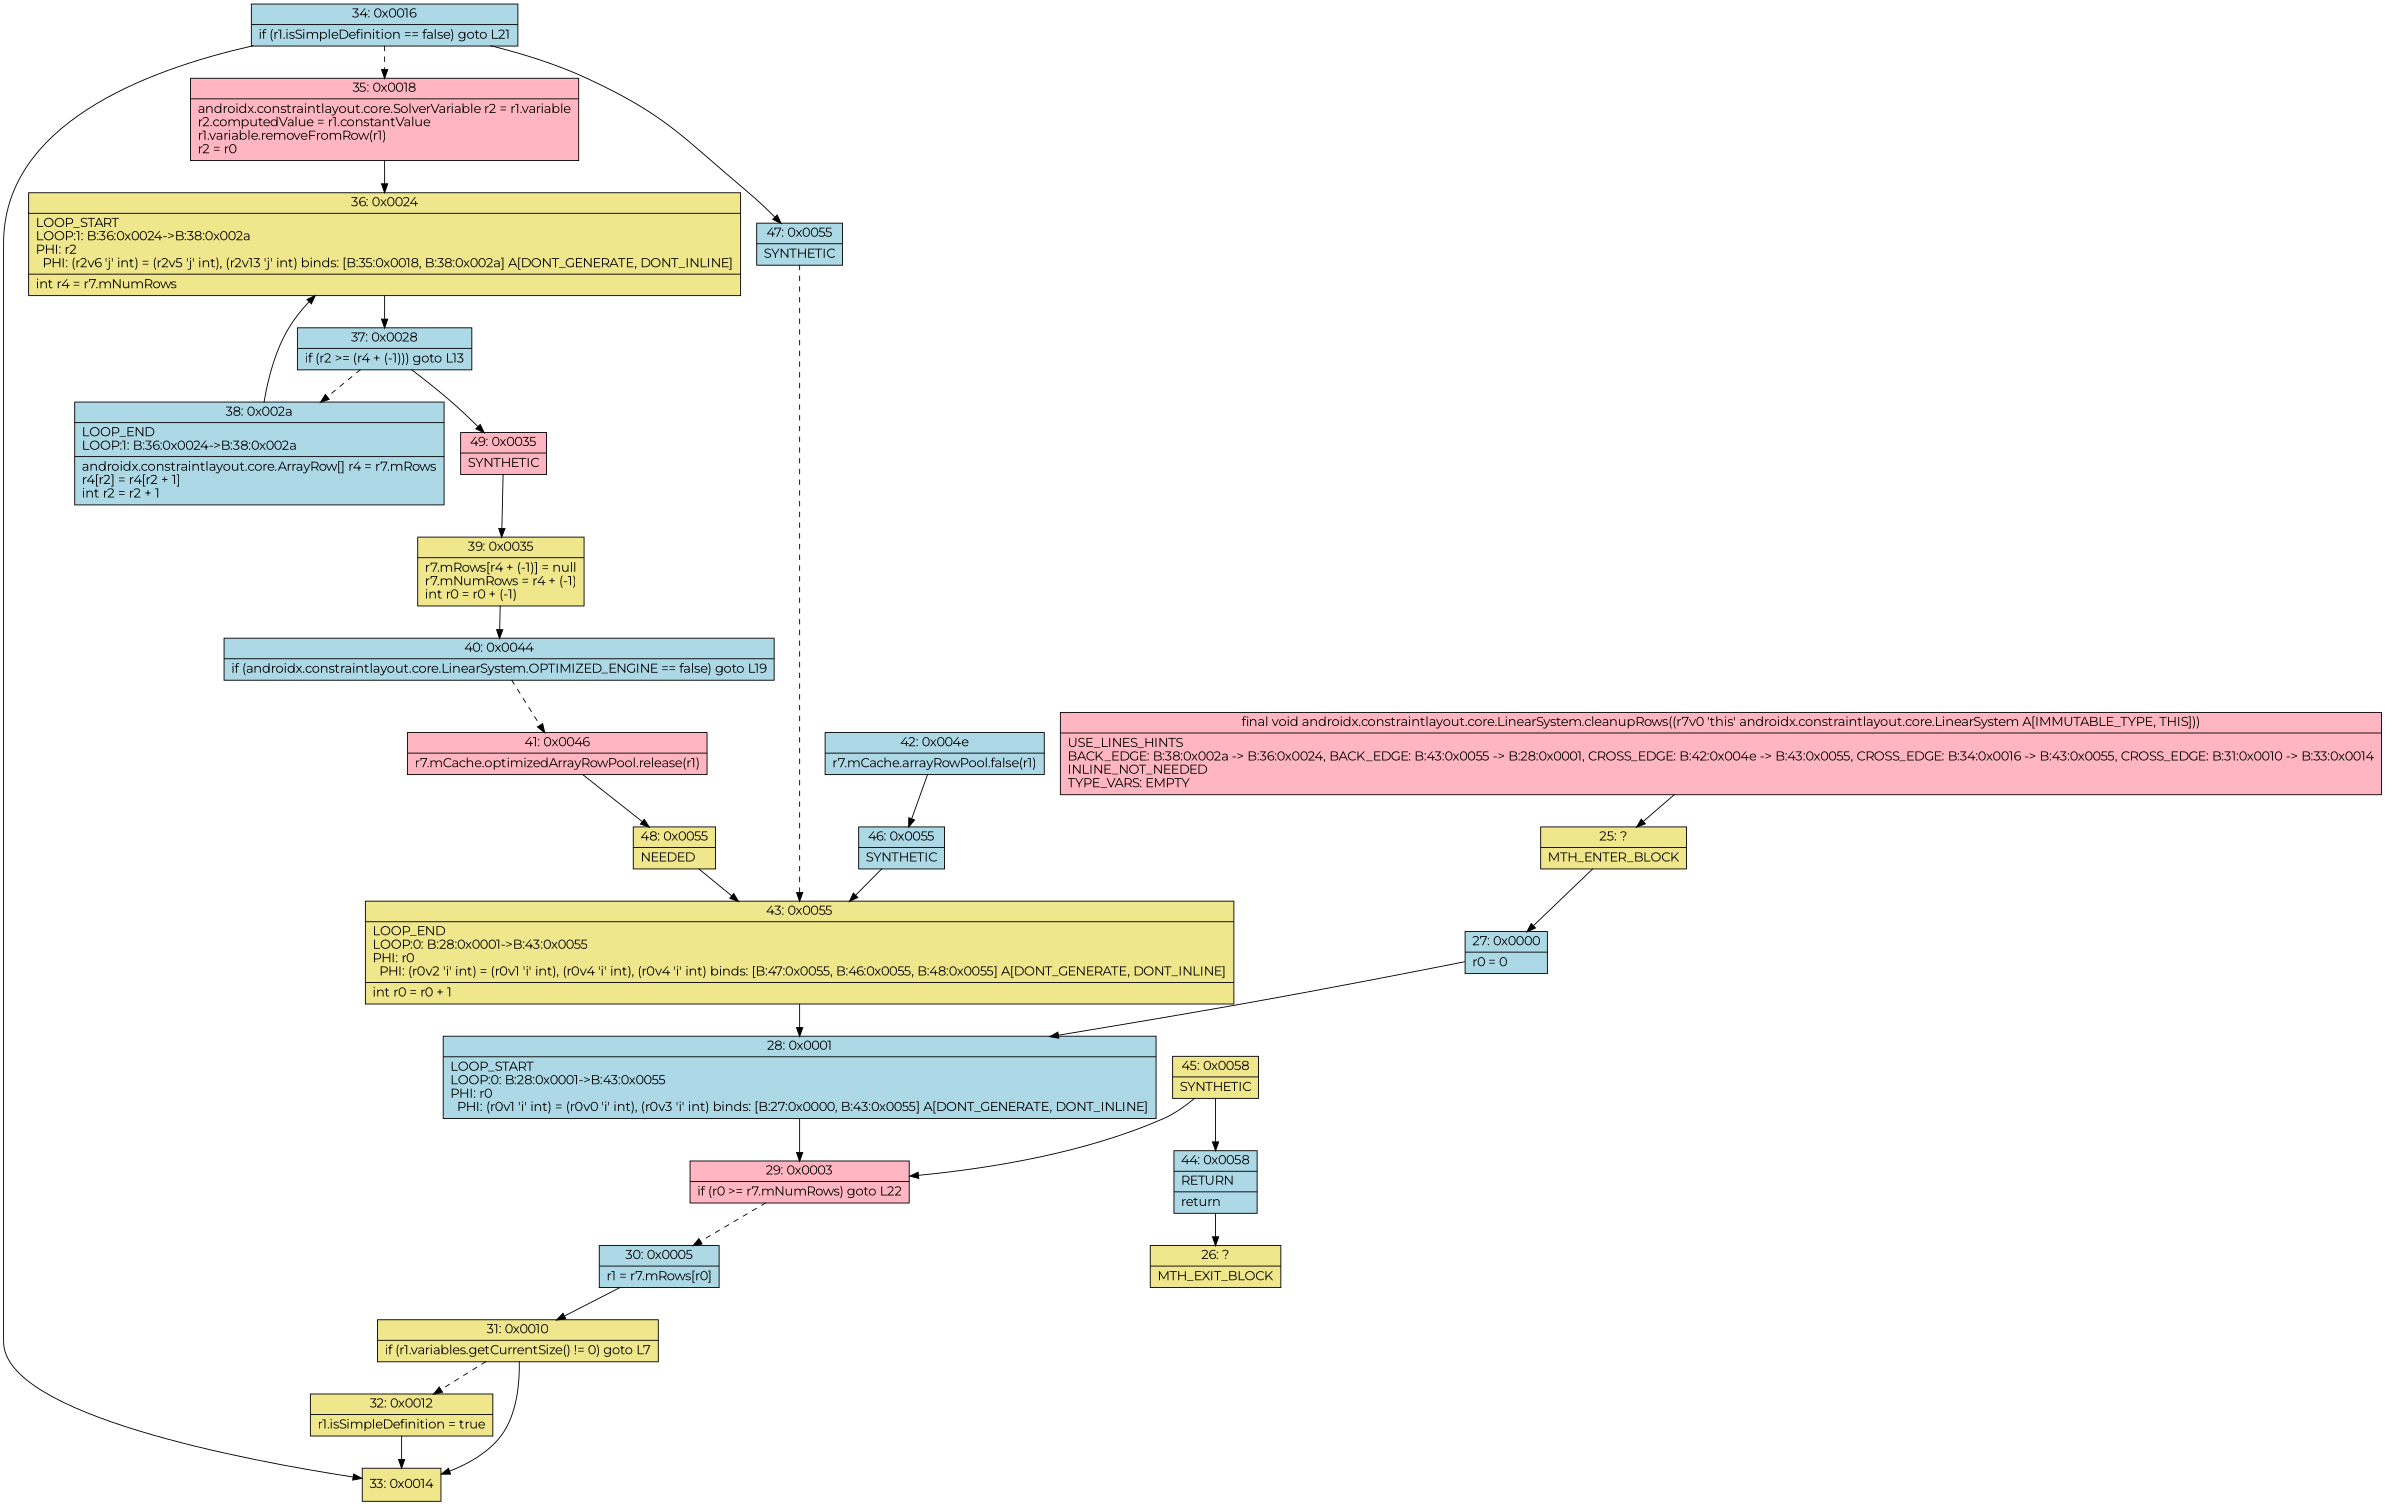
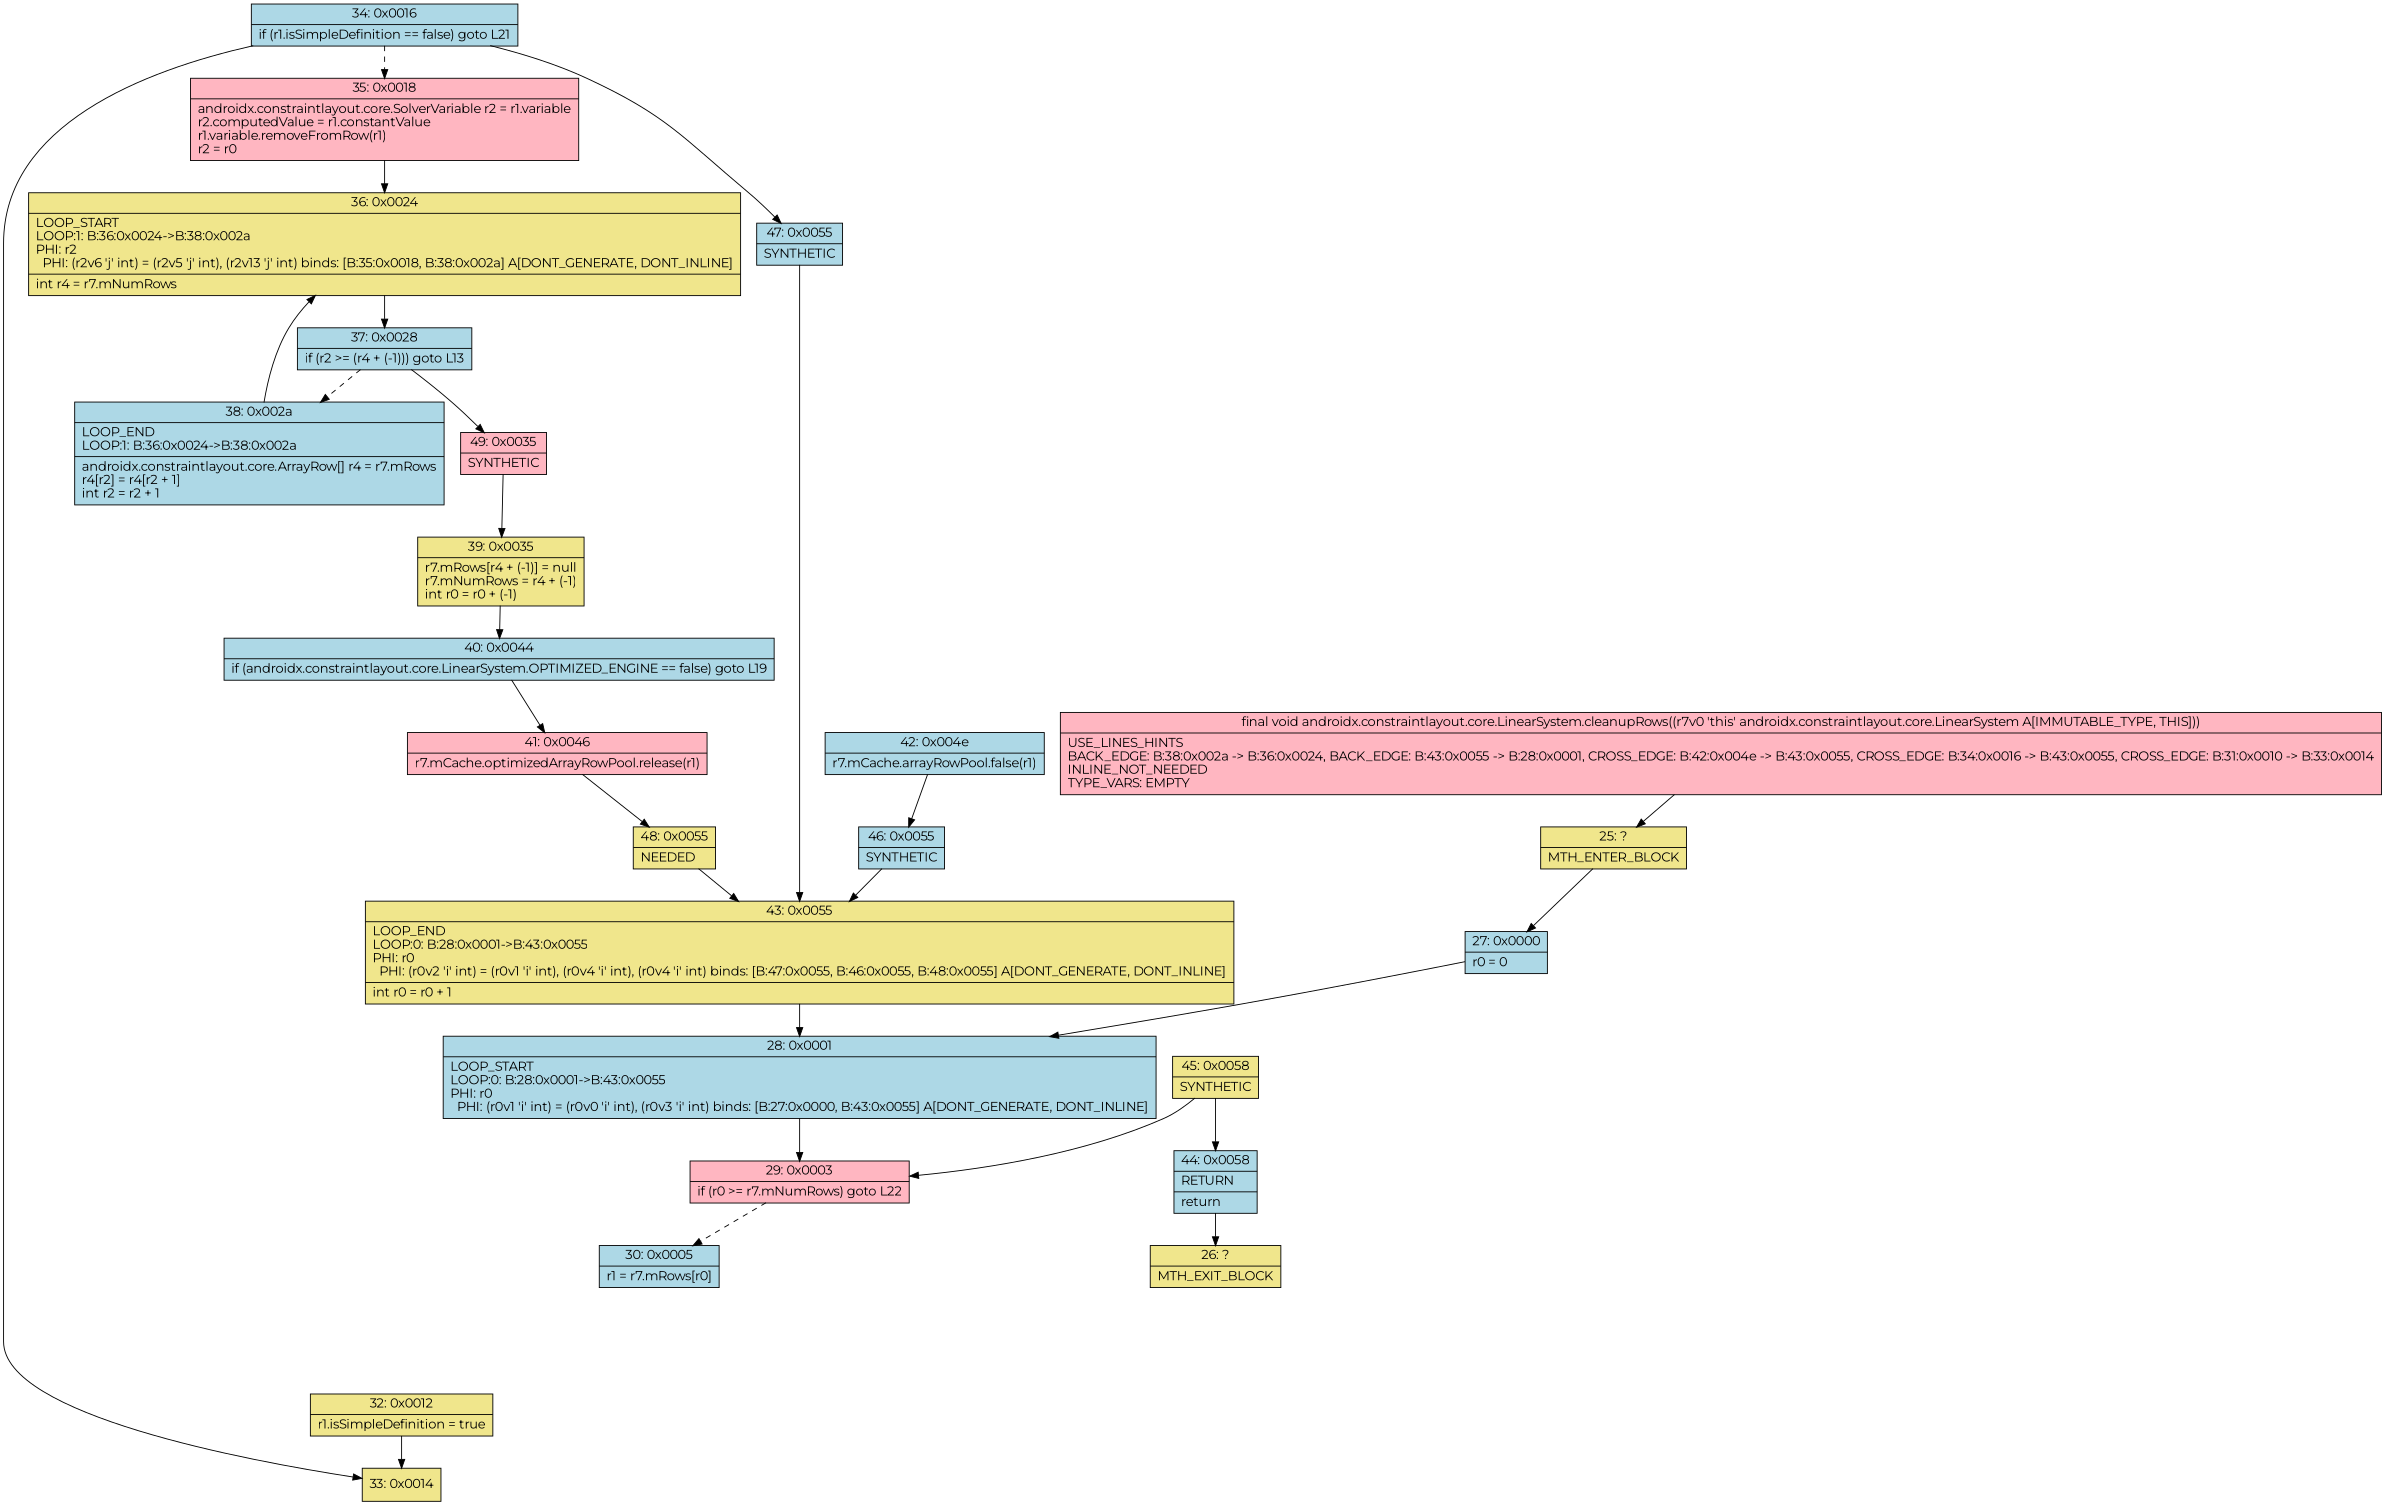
edge "47: 0x0055" -> "43: 0x0055": style dashed -> solid
edge "40: 0x0044" -> "41: 0x0046": style dashed -> solid
node "31: 0x0010": removed
